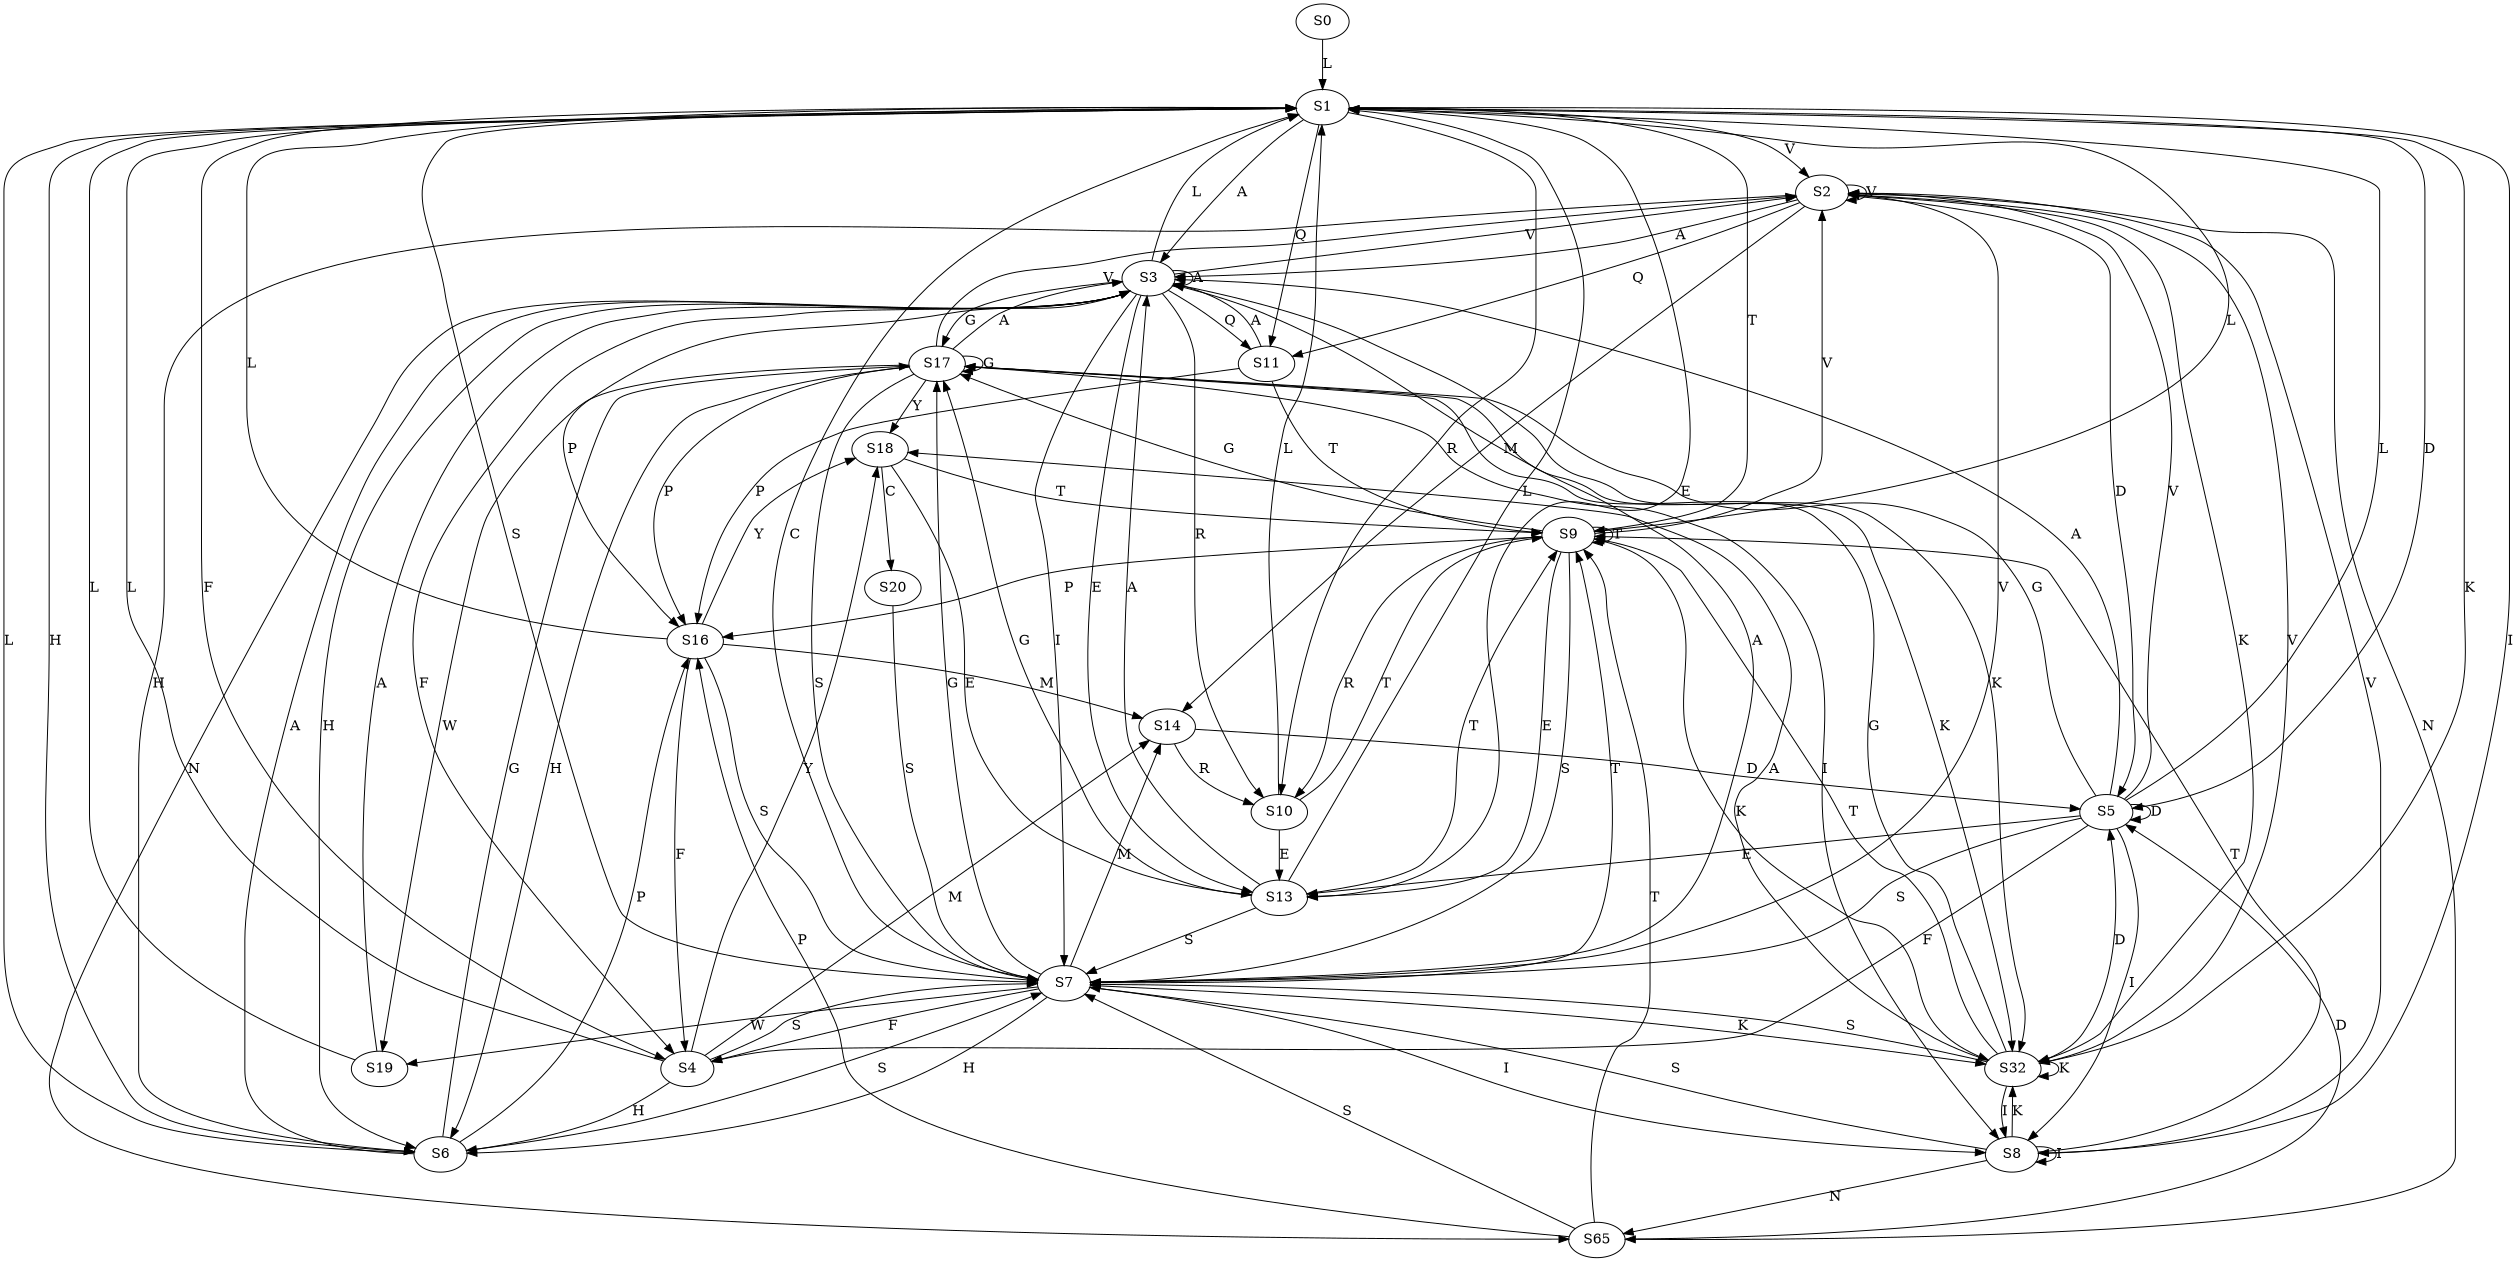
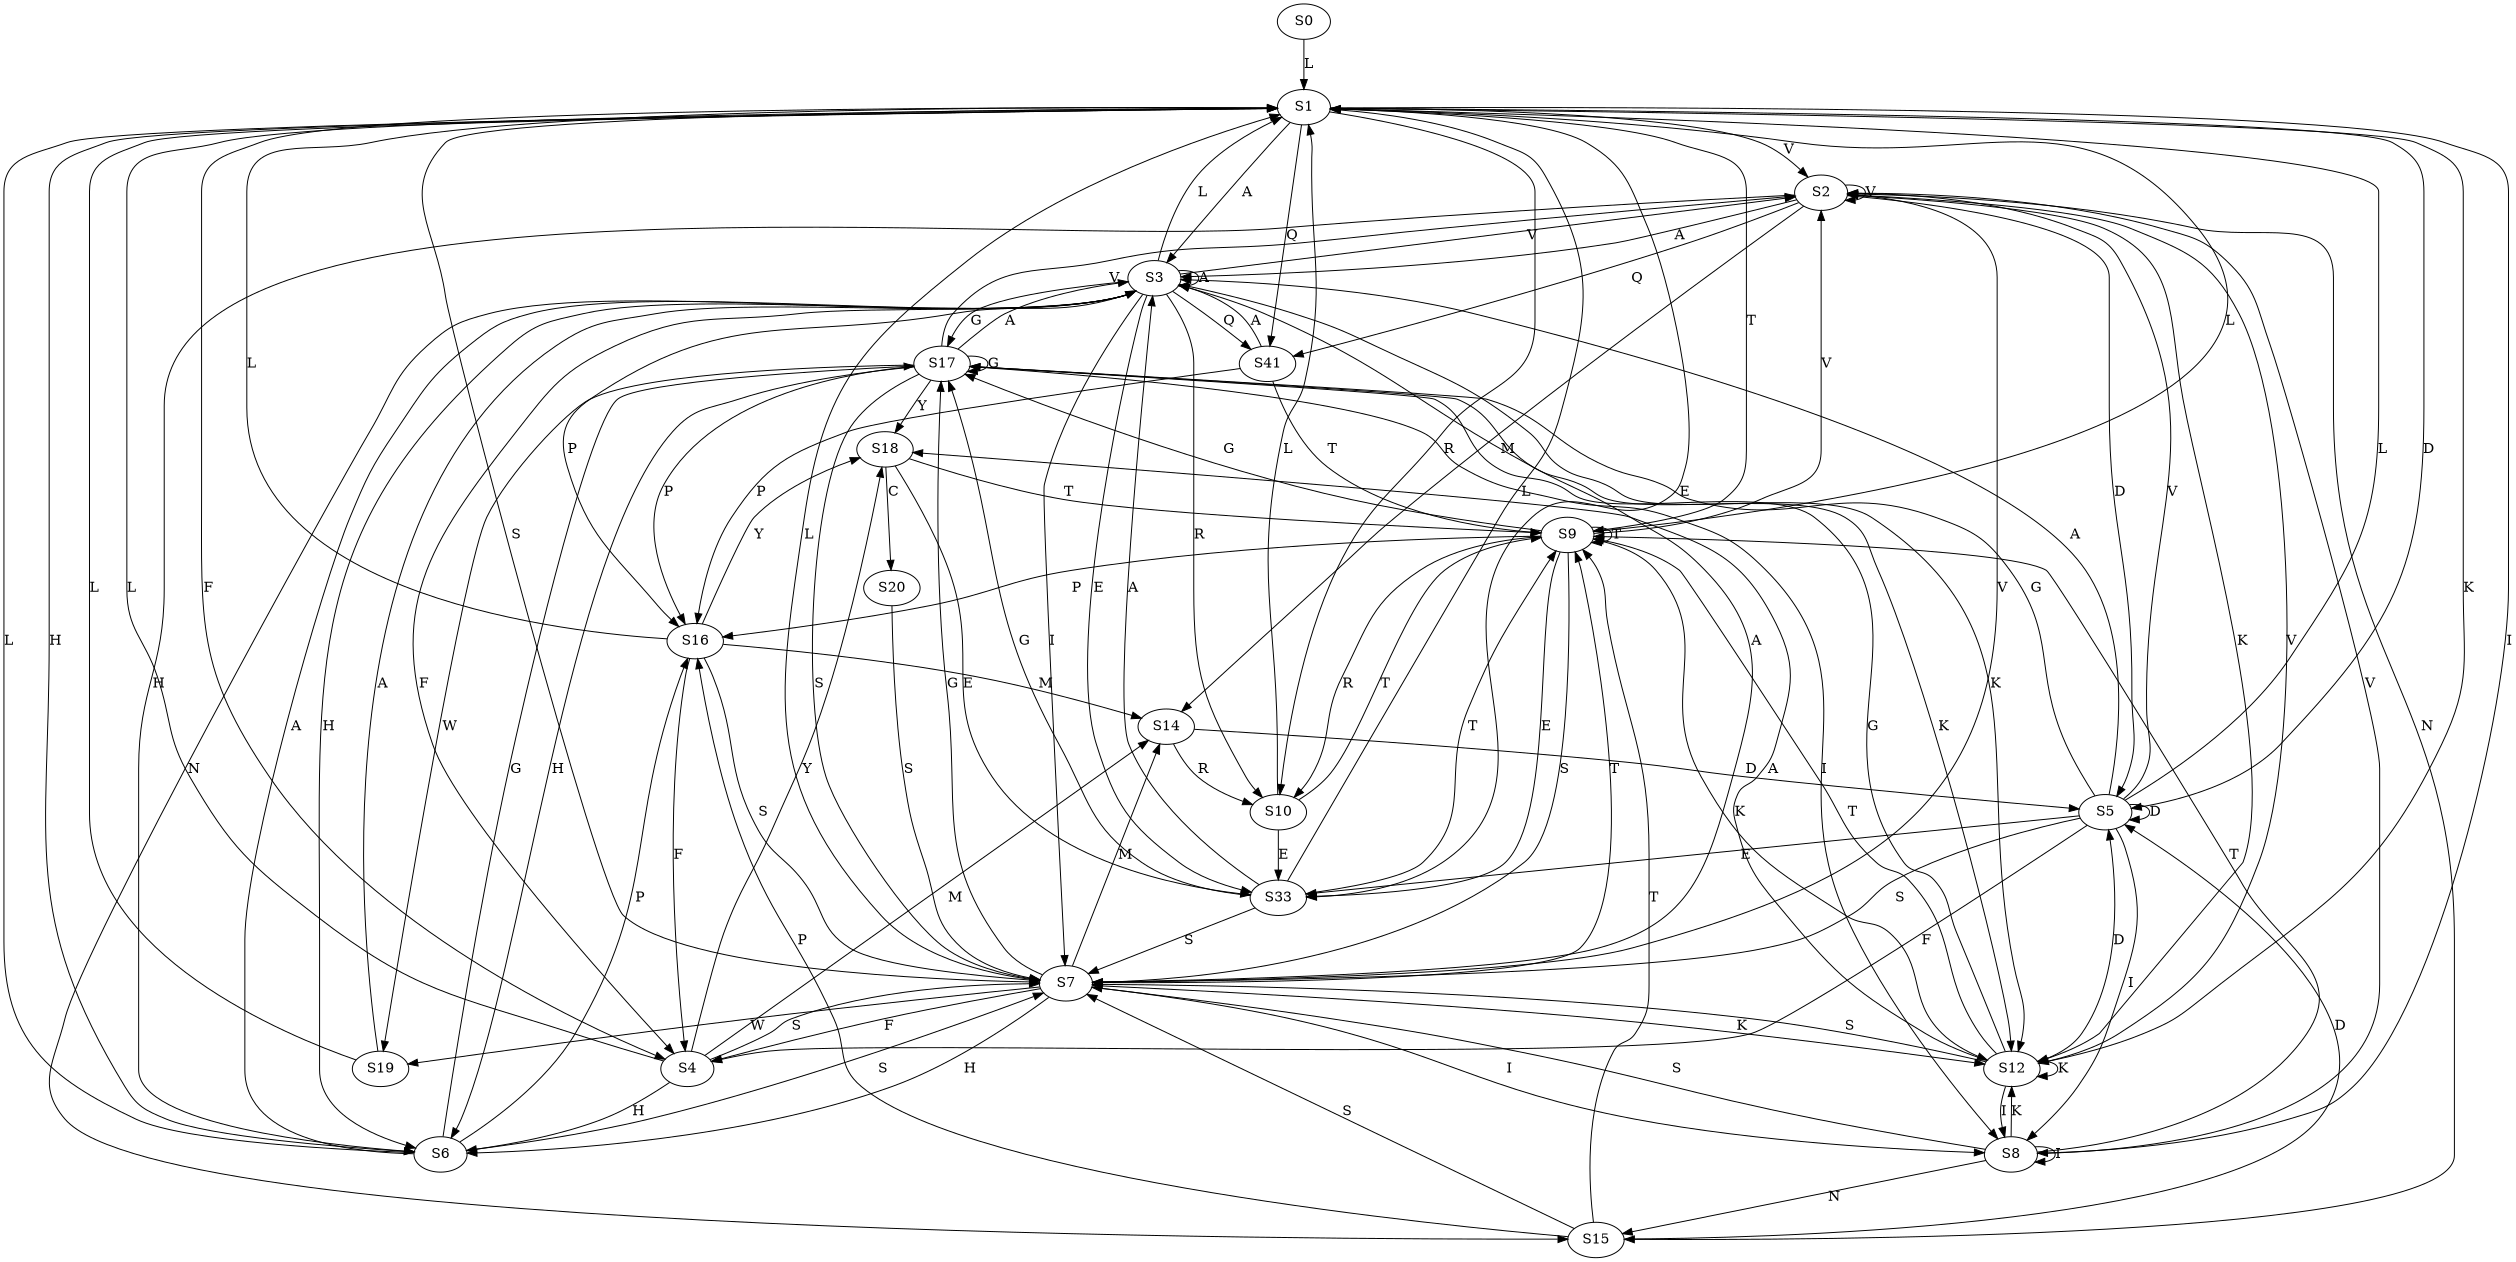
node "S11": label "S11" -> "S41"
edge "S7" -> "S1": label "C" -> "L"
node "S13": label "S13" -> "S33"
node "S32": label "S32" -> "S12"
node "S65": label "S65" -> "S15"
